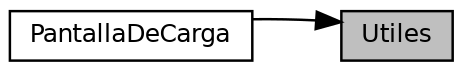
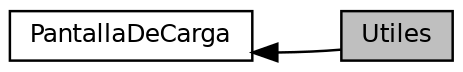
edge "PantallaDeCarga" -> "Utiles": reversed
